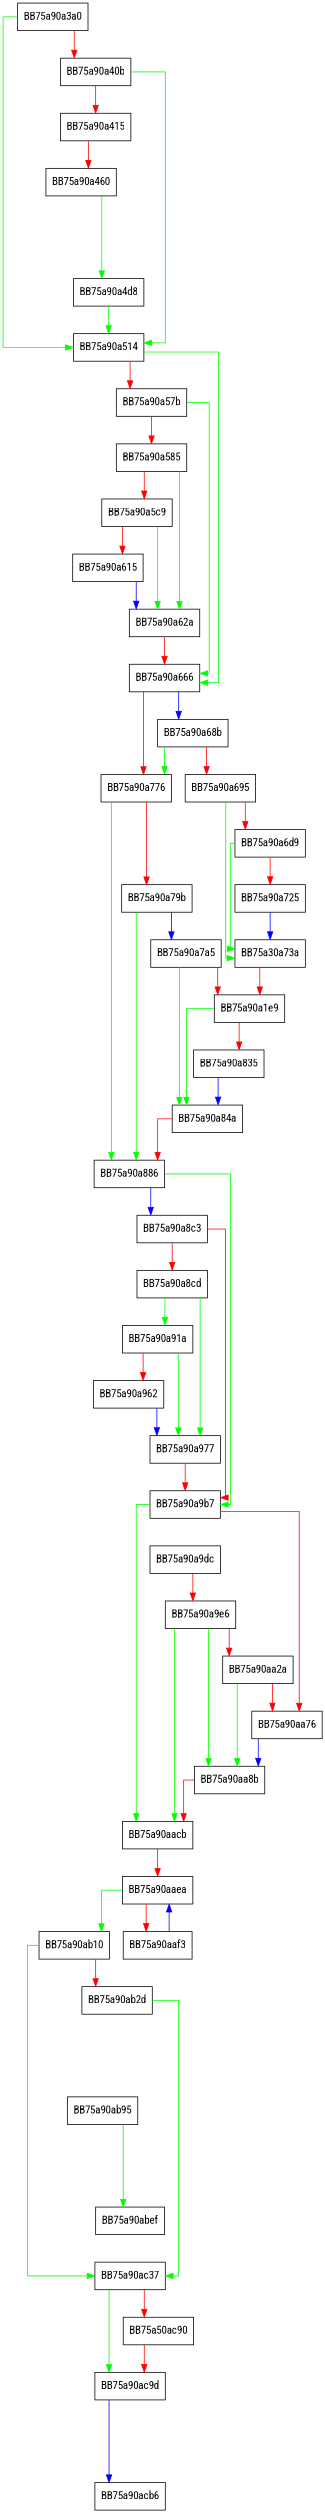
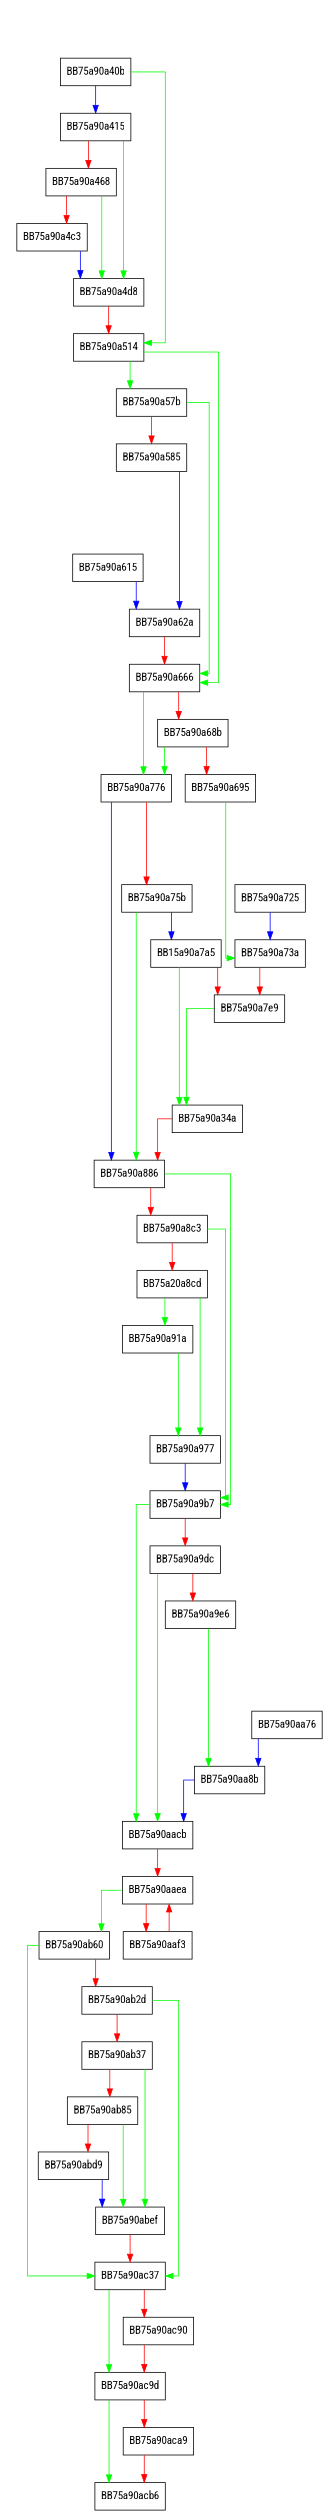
node "BB75a90a3a0": removed
edge "BB75a90a40b" -> "BB75a90a415": color red -> blue
node "BB75a90a460": label "BB75a90a460" -> "BB75a90a468"
edge "BB75a90a415" -> "BB75a90a4d8": added
node "BB75a90a4c3": added
edge "BB75a90a4d8" -> "BB75a90a514": color green -> red
edge "BB75a90a514" -> "BB75a90a57b": color red -> green
node "BB75a90a5c9": removed
edge "BB75a90a585" -> "BB75a90a62a": color green -> blue
edge "BB75a90a666" -> "BB75a90a68b": color blue -> red
edge "BB75a90a666" -> "BB75a90a776": color red -> green
node "BB75a90a6d9": removed
node "BB75a90a79b": label "BB75a90a79b" -> "BB75a90a75b"
node "BB75a90a7a5": label "BB75a90a7a5" -> "BB15a90a7a5"
node "BB75a30a73a": label "BB75a30a73a" -> "BB75a90a73a"
edge "BB75a90a776" -> "BB75a90a886": color green -> blue
node "BB75a90a1e9": label "BB75a90a1e9" -> "BB75a90a7e9"
node "BB75a90a835": removed
node "BB75a90a84a": label "BB75a90a84a" -> "BB75a90a34a"
edge "BB75a90a886" -> "BB75a90a8c3": color blue -> red
node "BB75a90a8cd": label "BB75a90a8cd" -> "BB75a20a8cd"
edge "BB75a90a8c3" -> "BB75a90a9b7": color red -> green
node "BB75a90a962": removed
edge "BB75a90a977" -> "BB75a90a9b7": color red -> blue
edge "BB75a90a9b7" -> "BB75a90aa76": now "BB75a90a9b7" -> "BB75a90a9dc"
node "BB75a90aa2a": removed
edge "BB75a90a9e6" -> "BB75a90aacb": now "BB75a90a9dc" -> "BB75a90aacb"
edge "BB75a90aa8b" -> "BB75a90aacb": color red -> blue
edge "BB75a90aaf3" -> "BB75a90aaea": color blue -> red
node "BB75a90ab10": label "BB75a90ab10" -> "BB75a90ab60"
node "BB75a90ab37": added
node "BB75a90ab95": label "BB75a90ab95" -> "BB75a90ab85"
node "BB75a90abd9": added
edge "BB75a90abef" -> "BB75a90ac37": added
node "BB75a50ac90": label "BB75a50ac90" -> "BB75a90ac90"
edge "BB75a90ac9d" -> "BB75a90acb6": color blue -> green
node "BB75a90aca9": added
